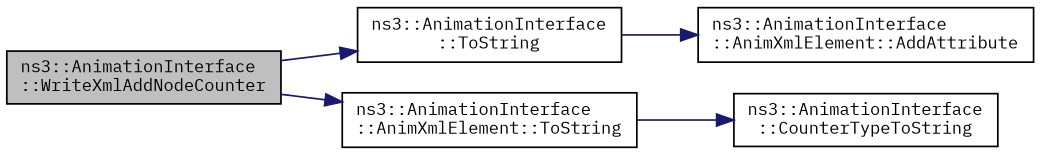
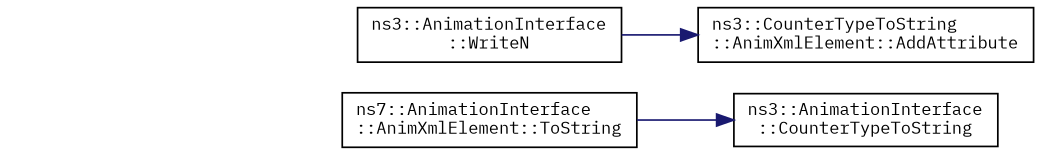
node "ns3::AnimationInterface ::ToString": label "ns3::AnimationInterface ::ToString" -> "ns3::AnimationInterface ::WriteN"
node "ns3::AnimationInterface ::AnimXmlElement::AddAttribute": label "ns3::AnimationInterface ::AnimXmlElement::AddAttribute" -> "ns3::CounterTypeToString ::AnimXmlElement::AddAttribute"
node "ns3::AnimationInterface ::WriteXmlAddNodeCounter": removed
node "ns3::AnimationInterface ::AnimXmlElement::ToString": label "ns3::AnimationInterface ::AnimXmlElement::ToString" -> "ns7::AnimationInterface ::AnimXmlElement::ToString"
